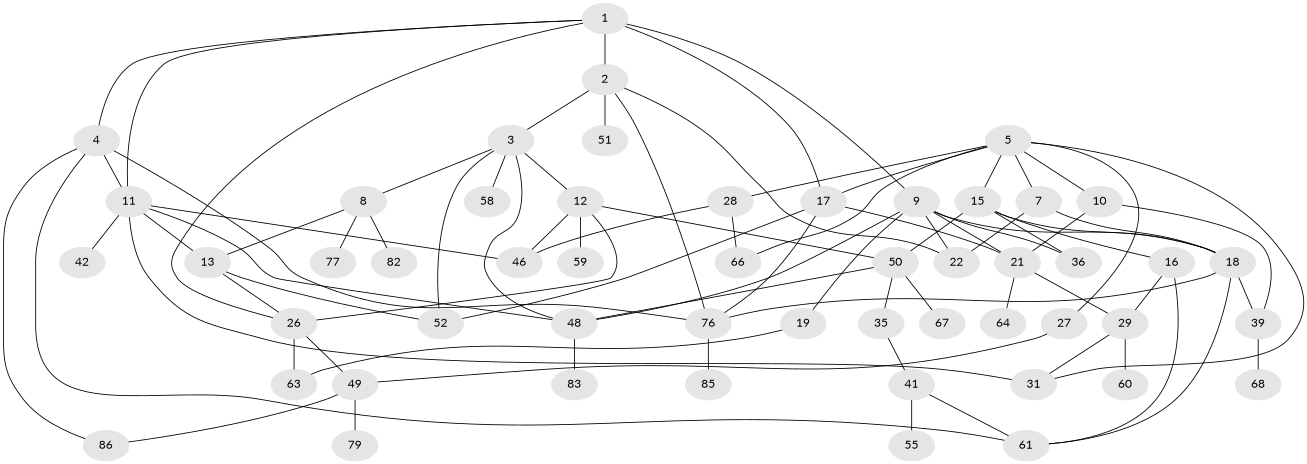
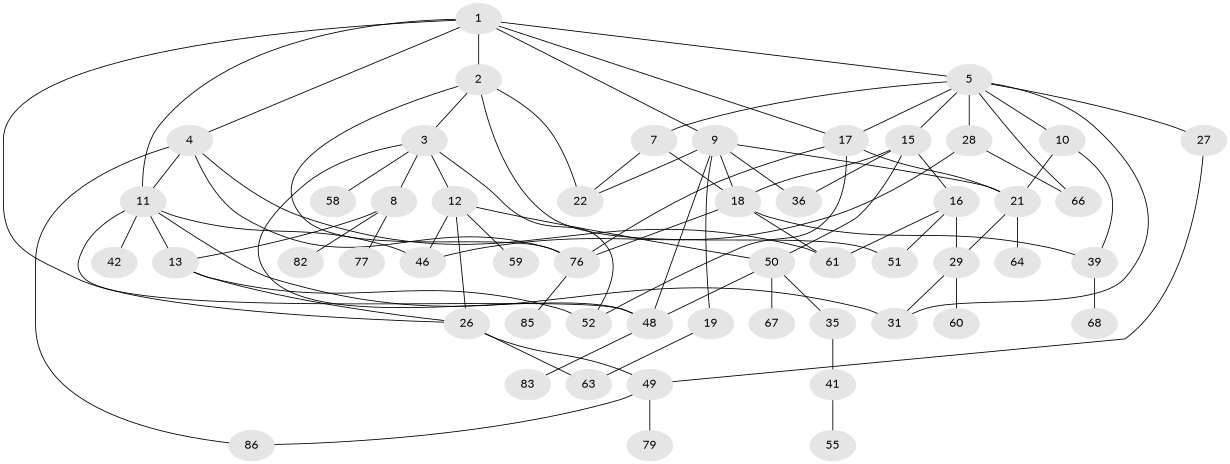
edge "1" -- "5": added
edge "16" -- "51": added
edge "41" -- "61": removed
